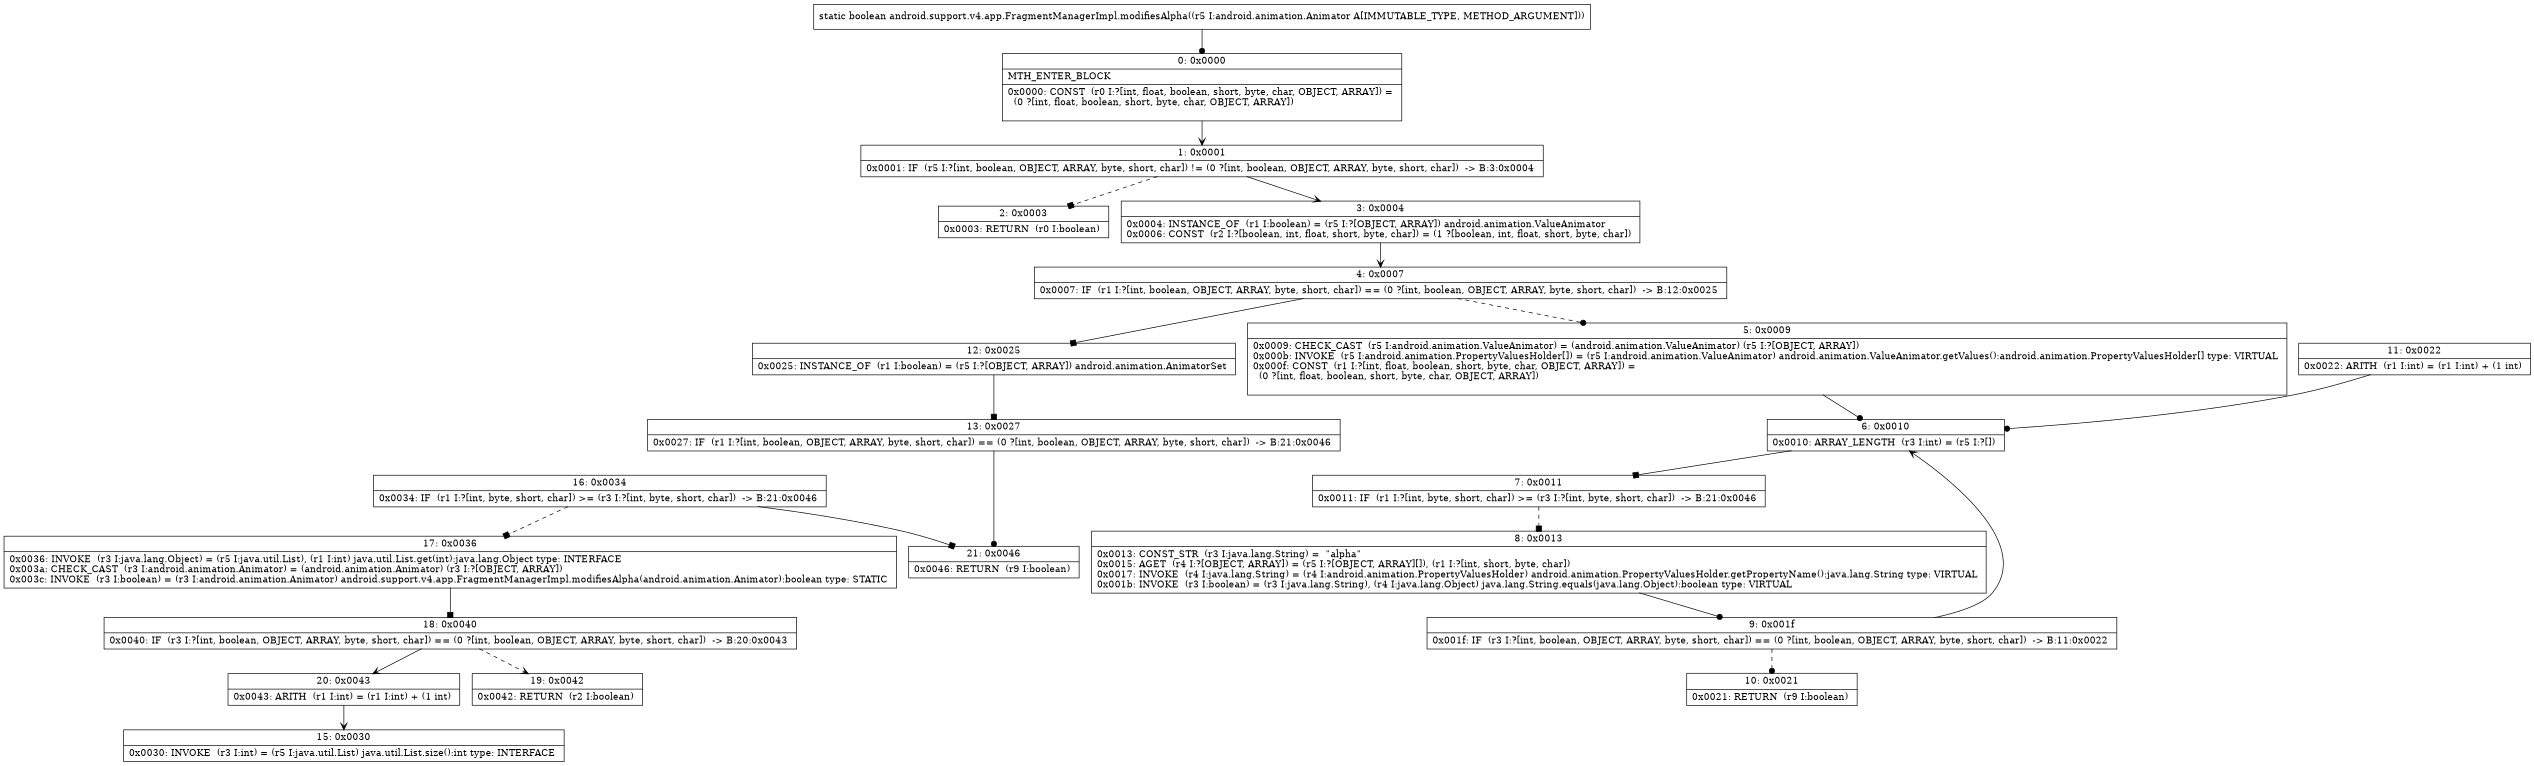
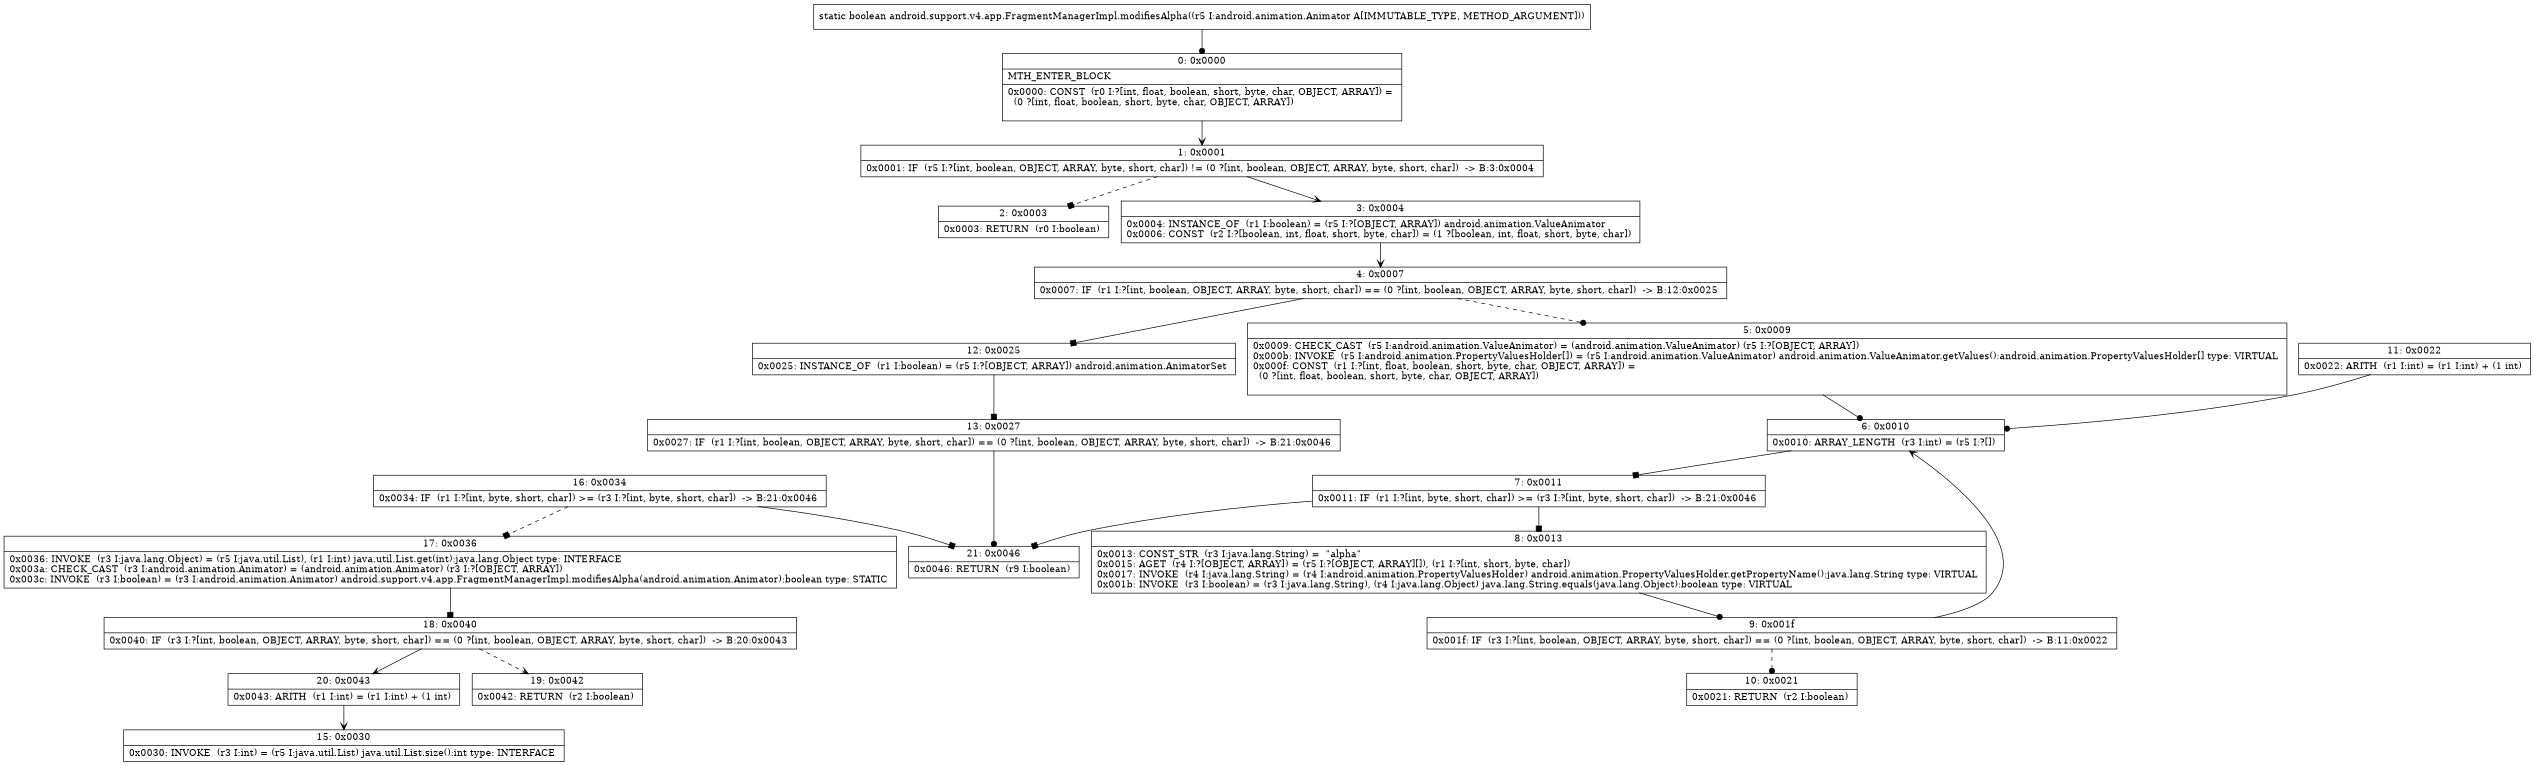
edge "7: 0x0011" -> "21: 0x0046": added
edge "7: 0x0011" -> "8: 0x0013": style dashed -> solid
node "10: 0x0021": text "0x0021: RETURN  (r9 I:boolean)" -> "0x0021: RETURN  (r2 I:boolean)"
